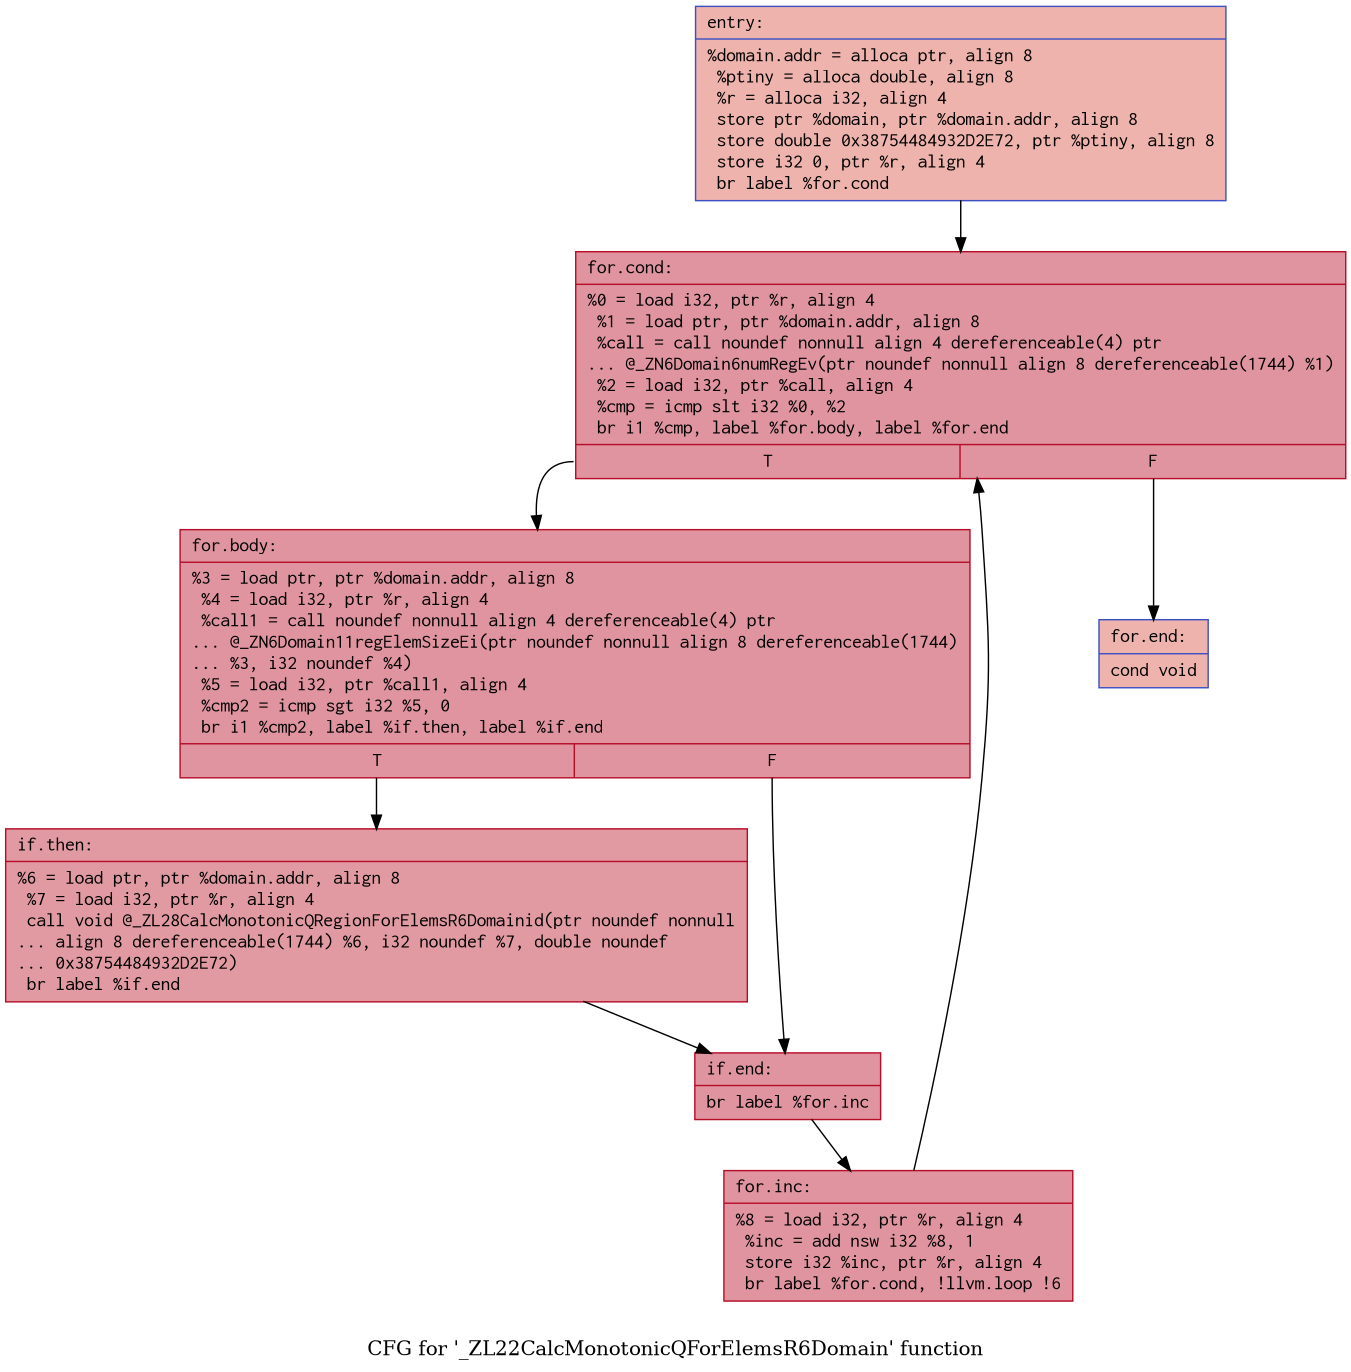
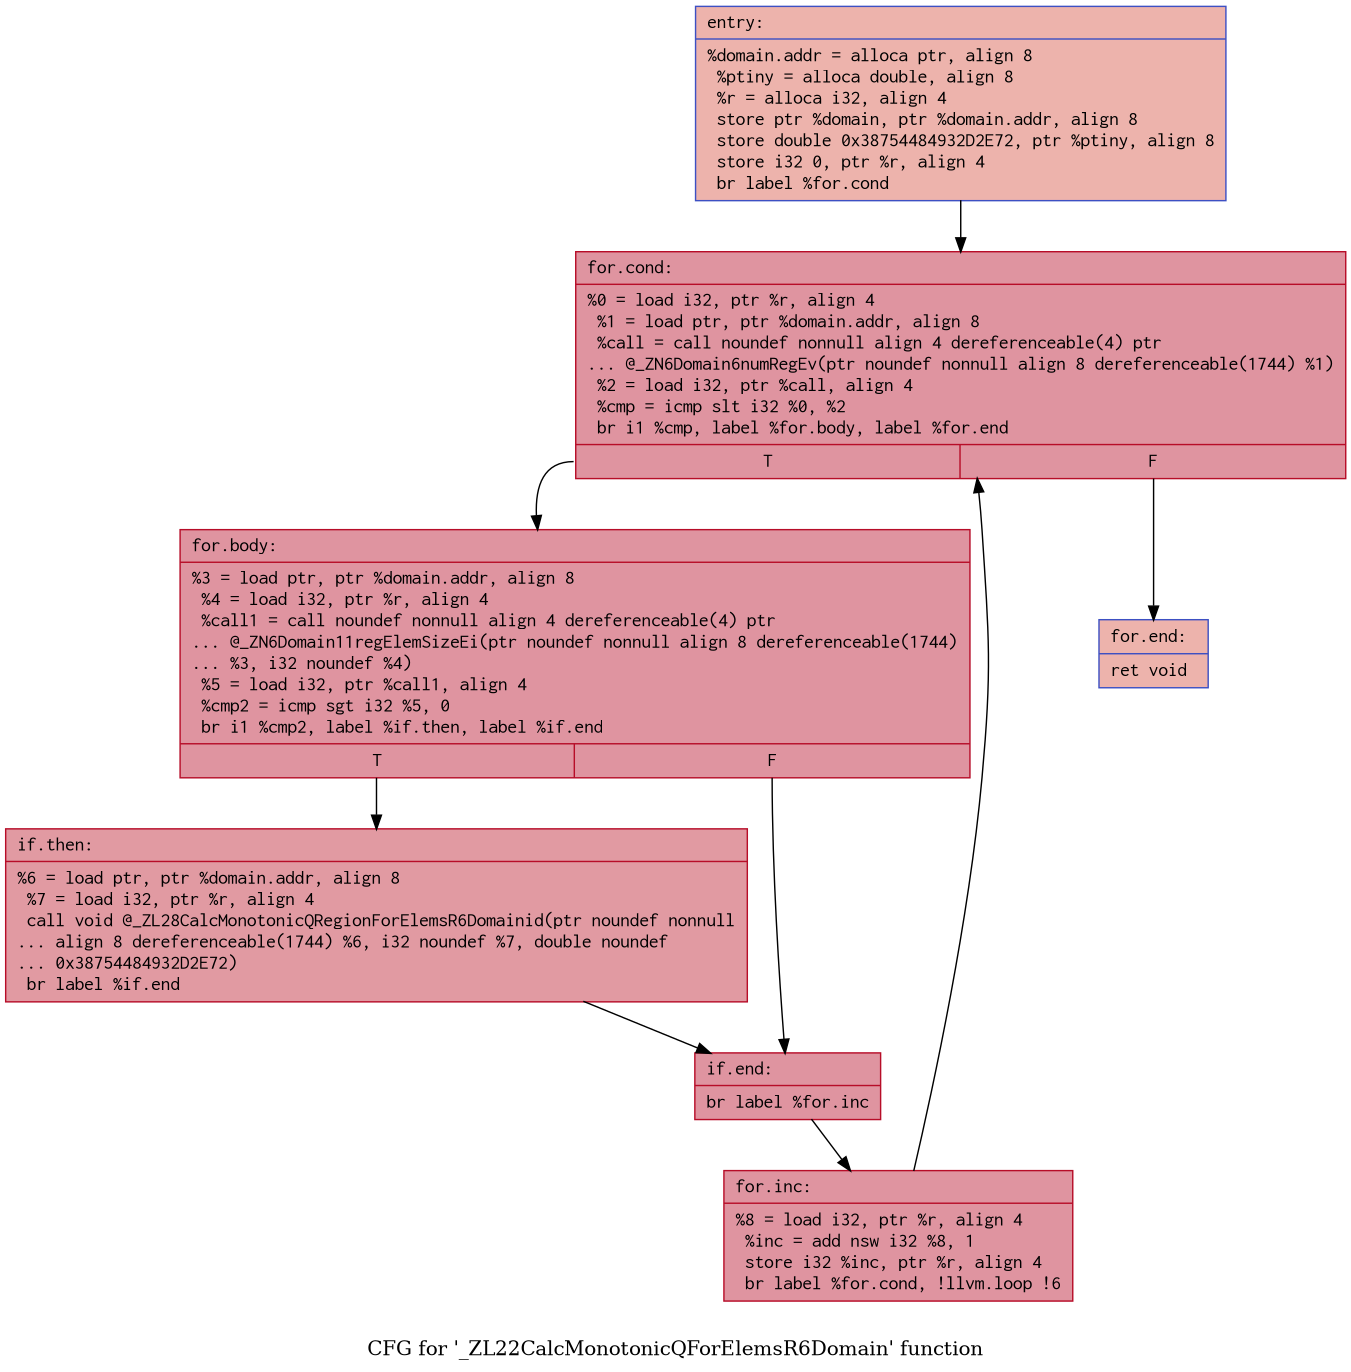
node "for.end:": text "cond void" -> "ret void"
